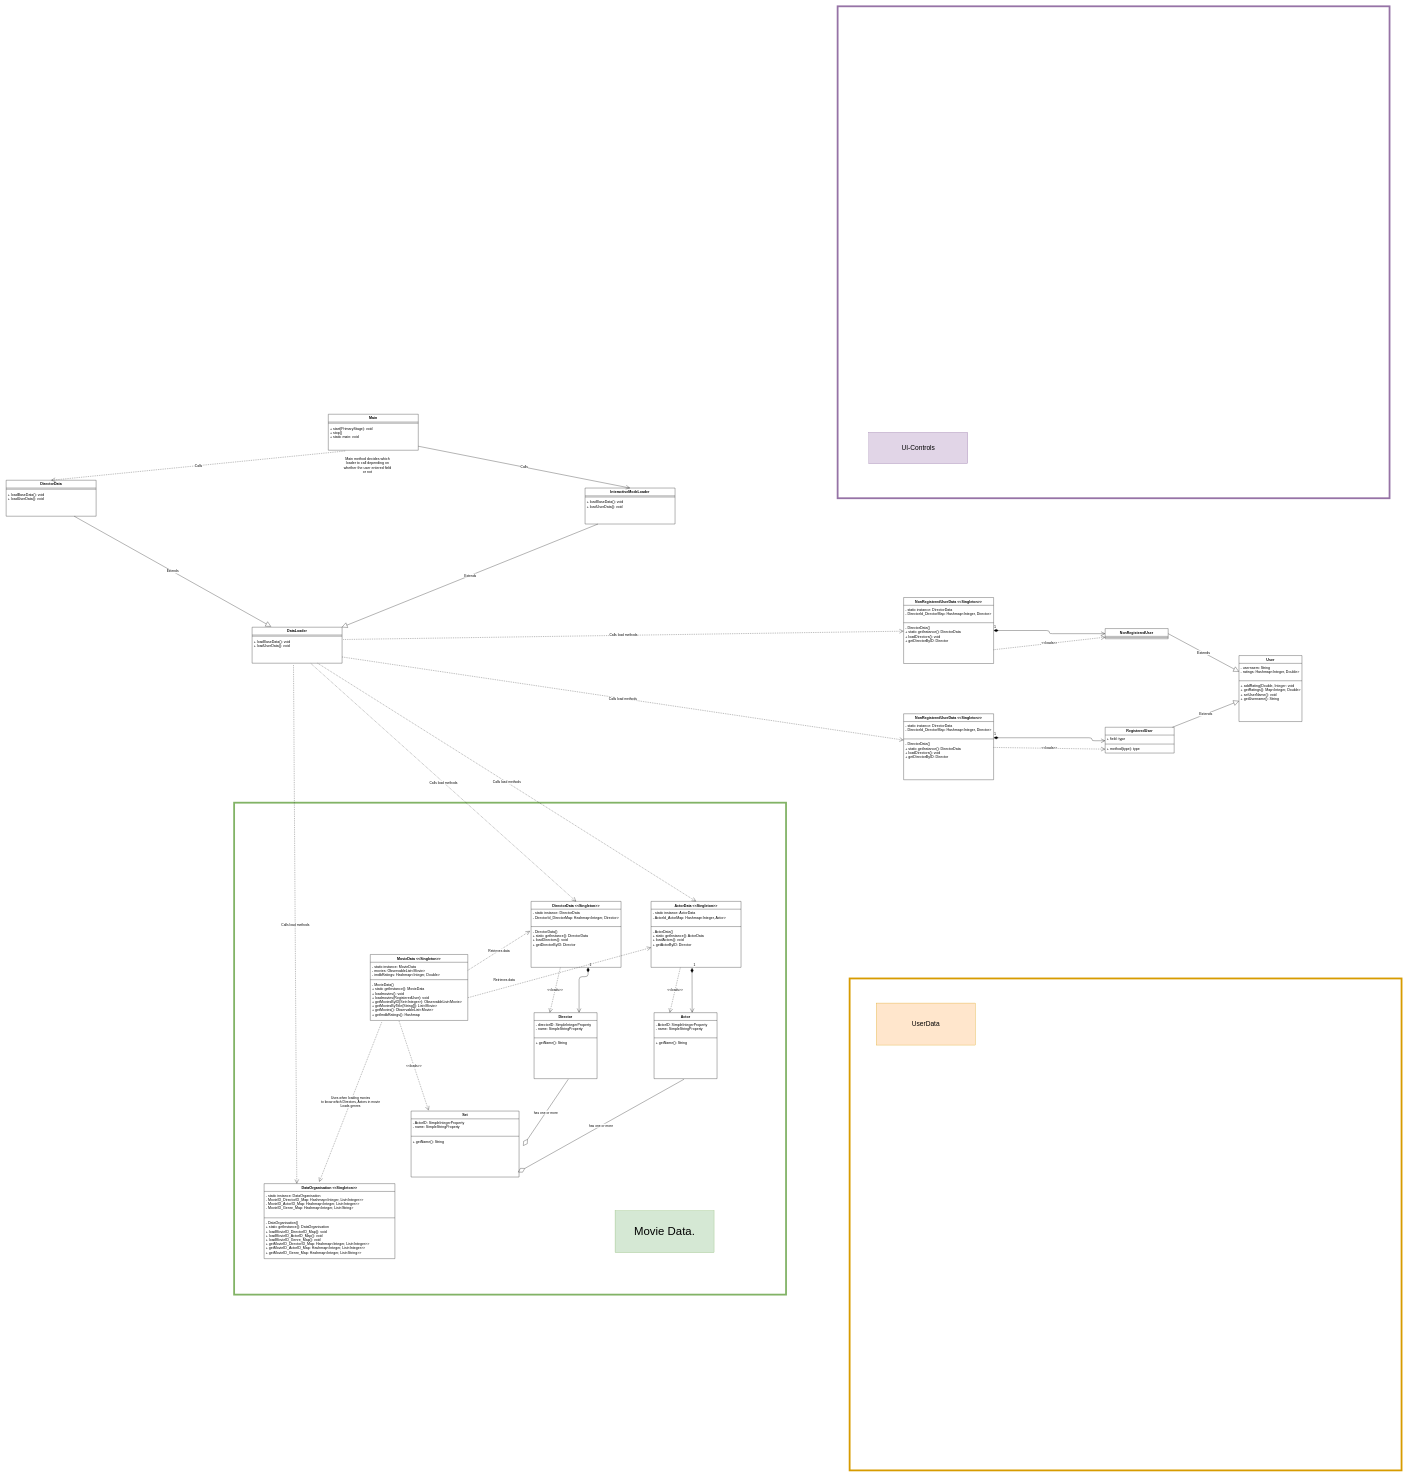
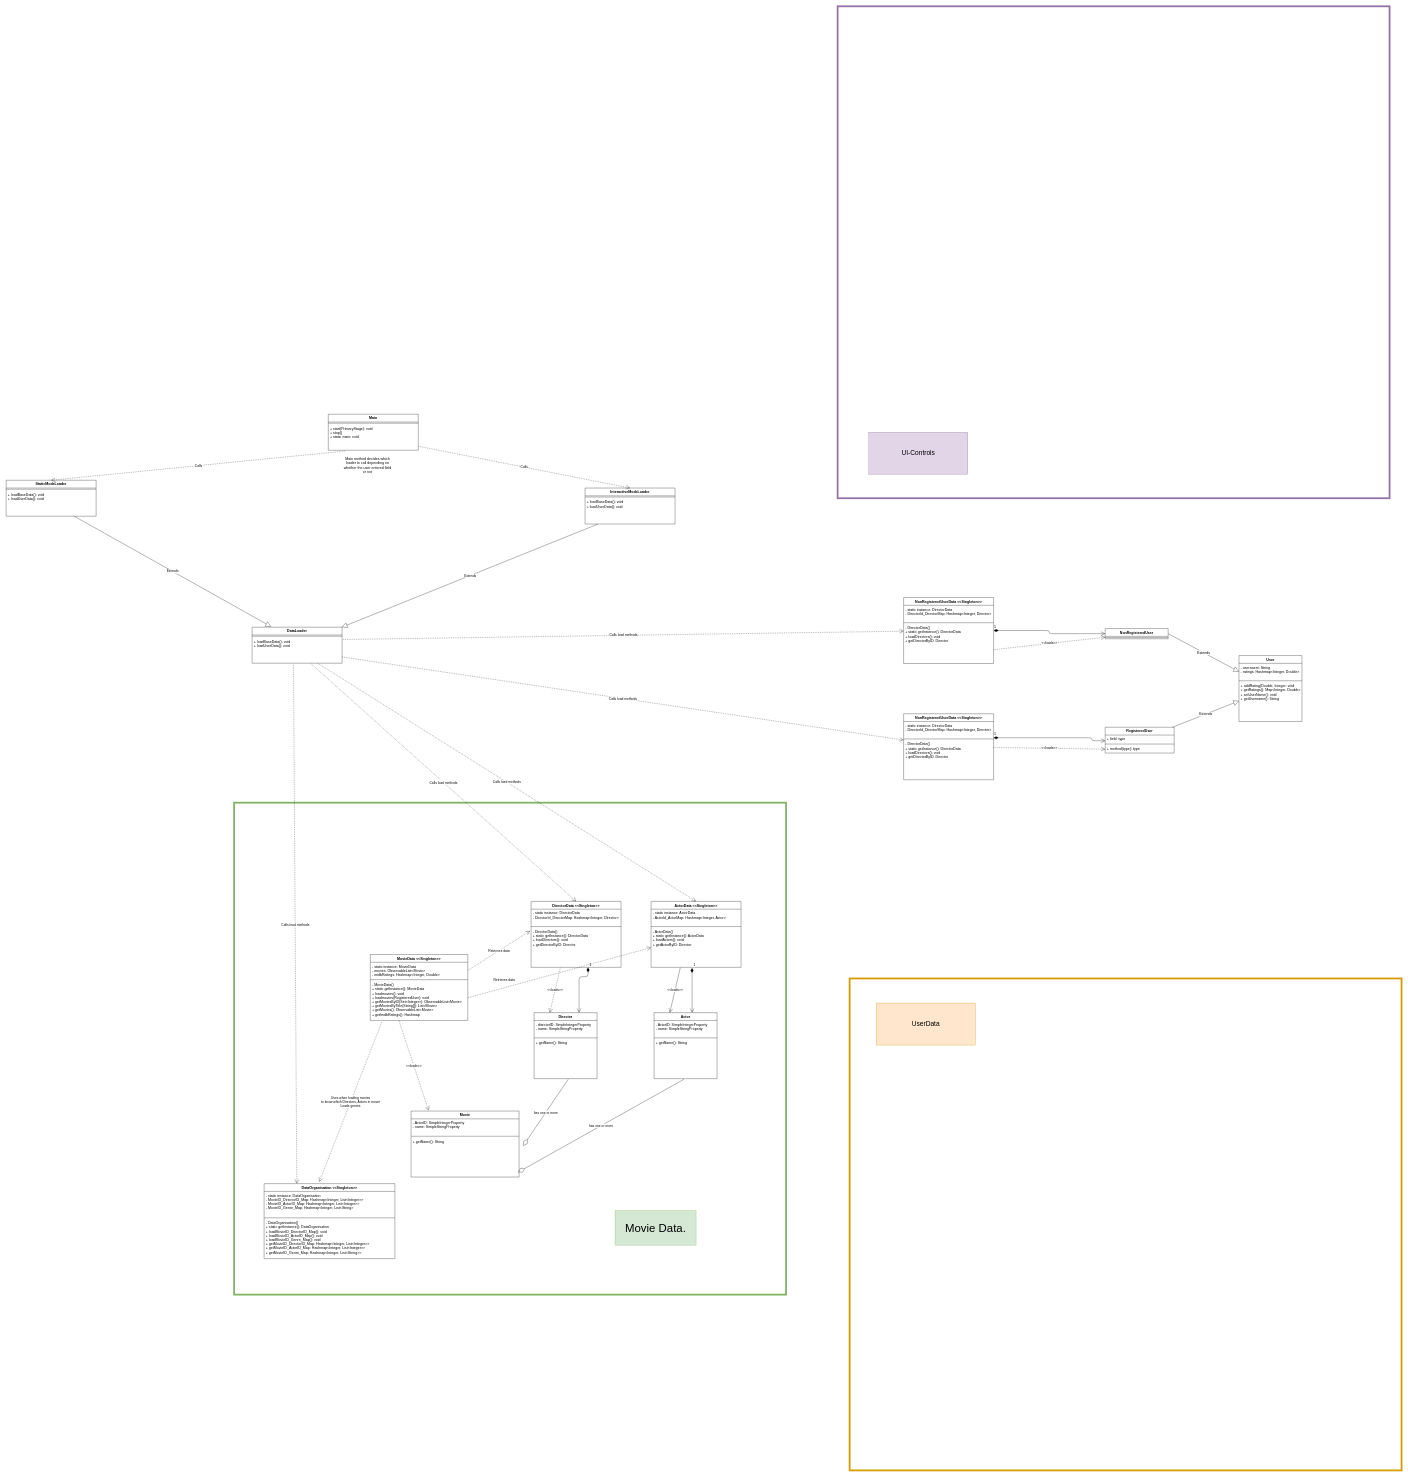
node "UI-Controls": size 99x32 -> 99x42
edge "+ start(PrimaryStage): void + stop() + static main: void" -> "InteractiveModeLoader": style solid -> dashed
node "DirectorData": label "DirectorData" -> "StaticModeLoader"
edge "- ActorData() + static getInstance(): ActorData + loadActors(): void + getActorByID: Director" -> "Actor": style dashed -> solid
node "Set": label "Set" -> "Movie"
node "Movie Data.": size 99x42 -> 81x35
